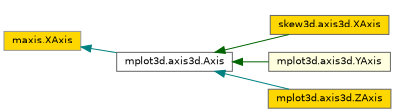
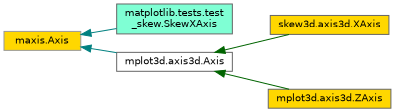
node "matplotlib.tests.test _skew.SkewXAxis": added
node "maxis.XAxis": label "maxis.XAxis" -> "maxis.Axis"
node "mplot3d.axis3d.YAxis": removed
edge "mplot3d.axis3d.ZAxis" -> "mplot3d.axis3d.Axis": color teal -> darkgreen
